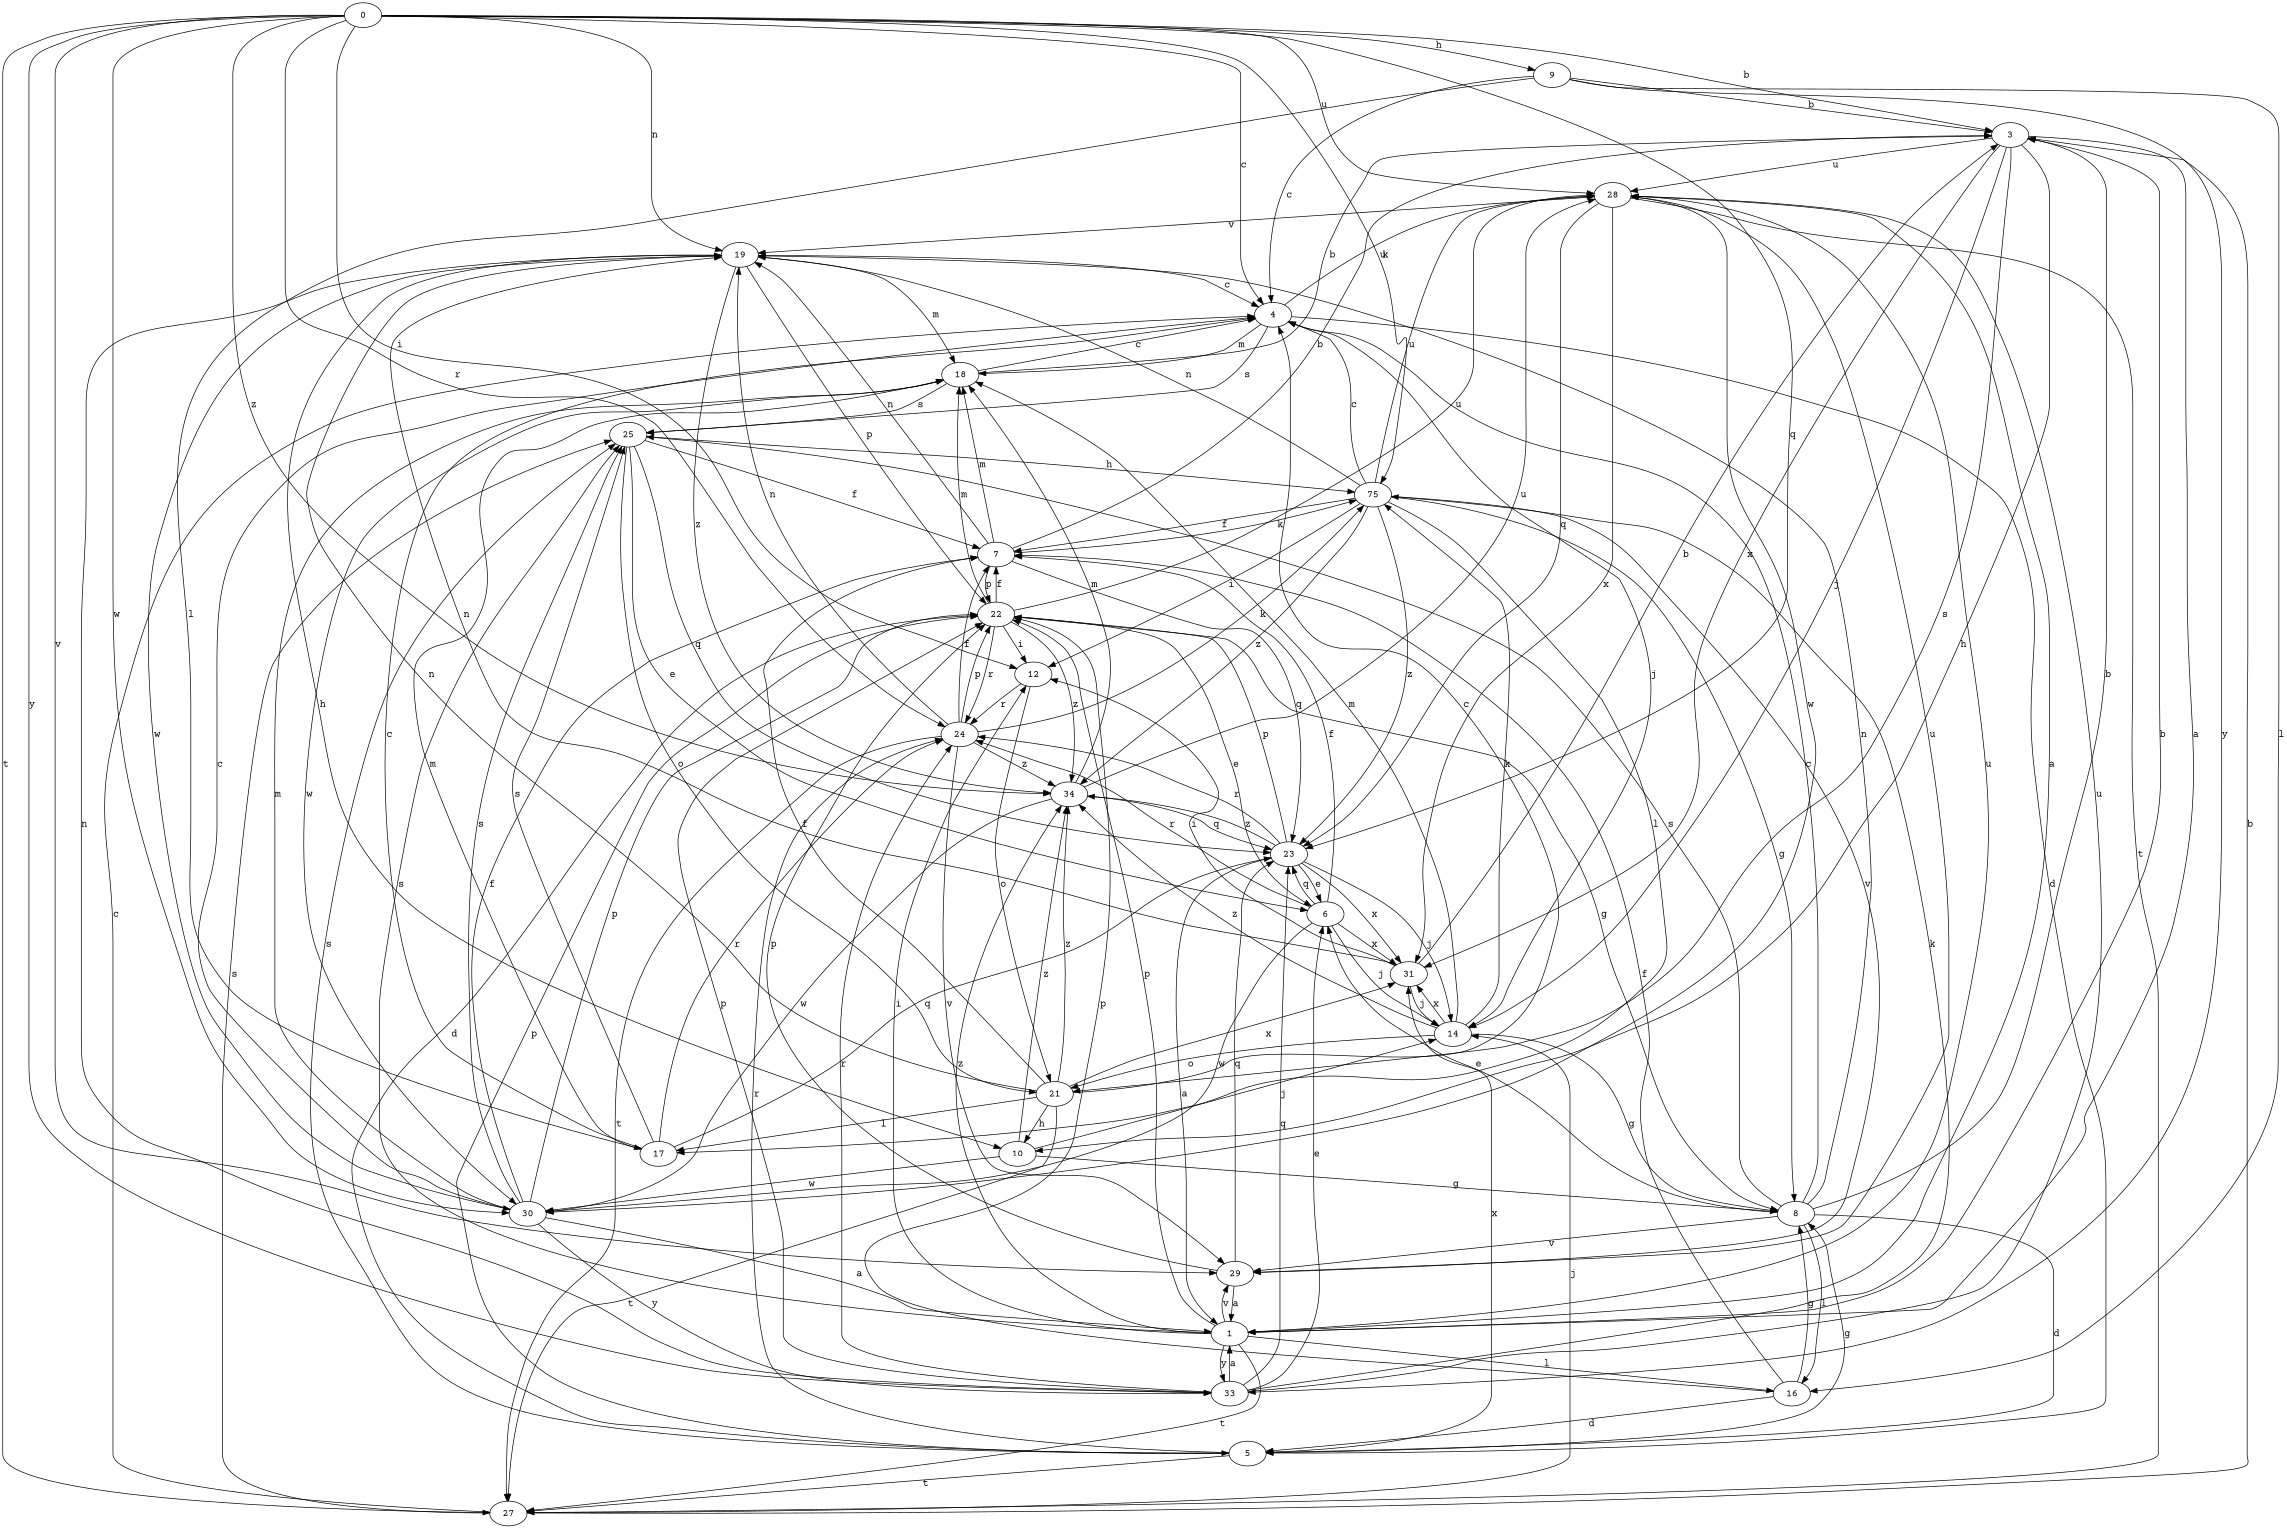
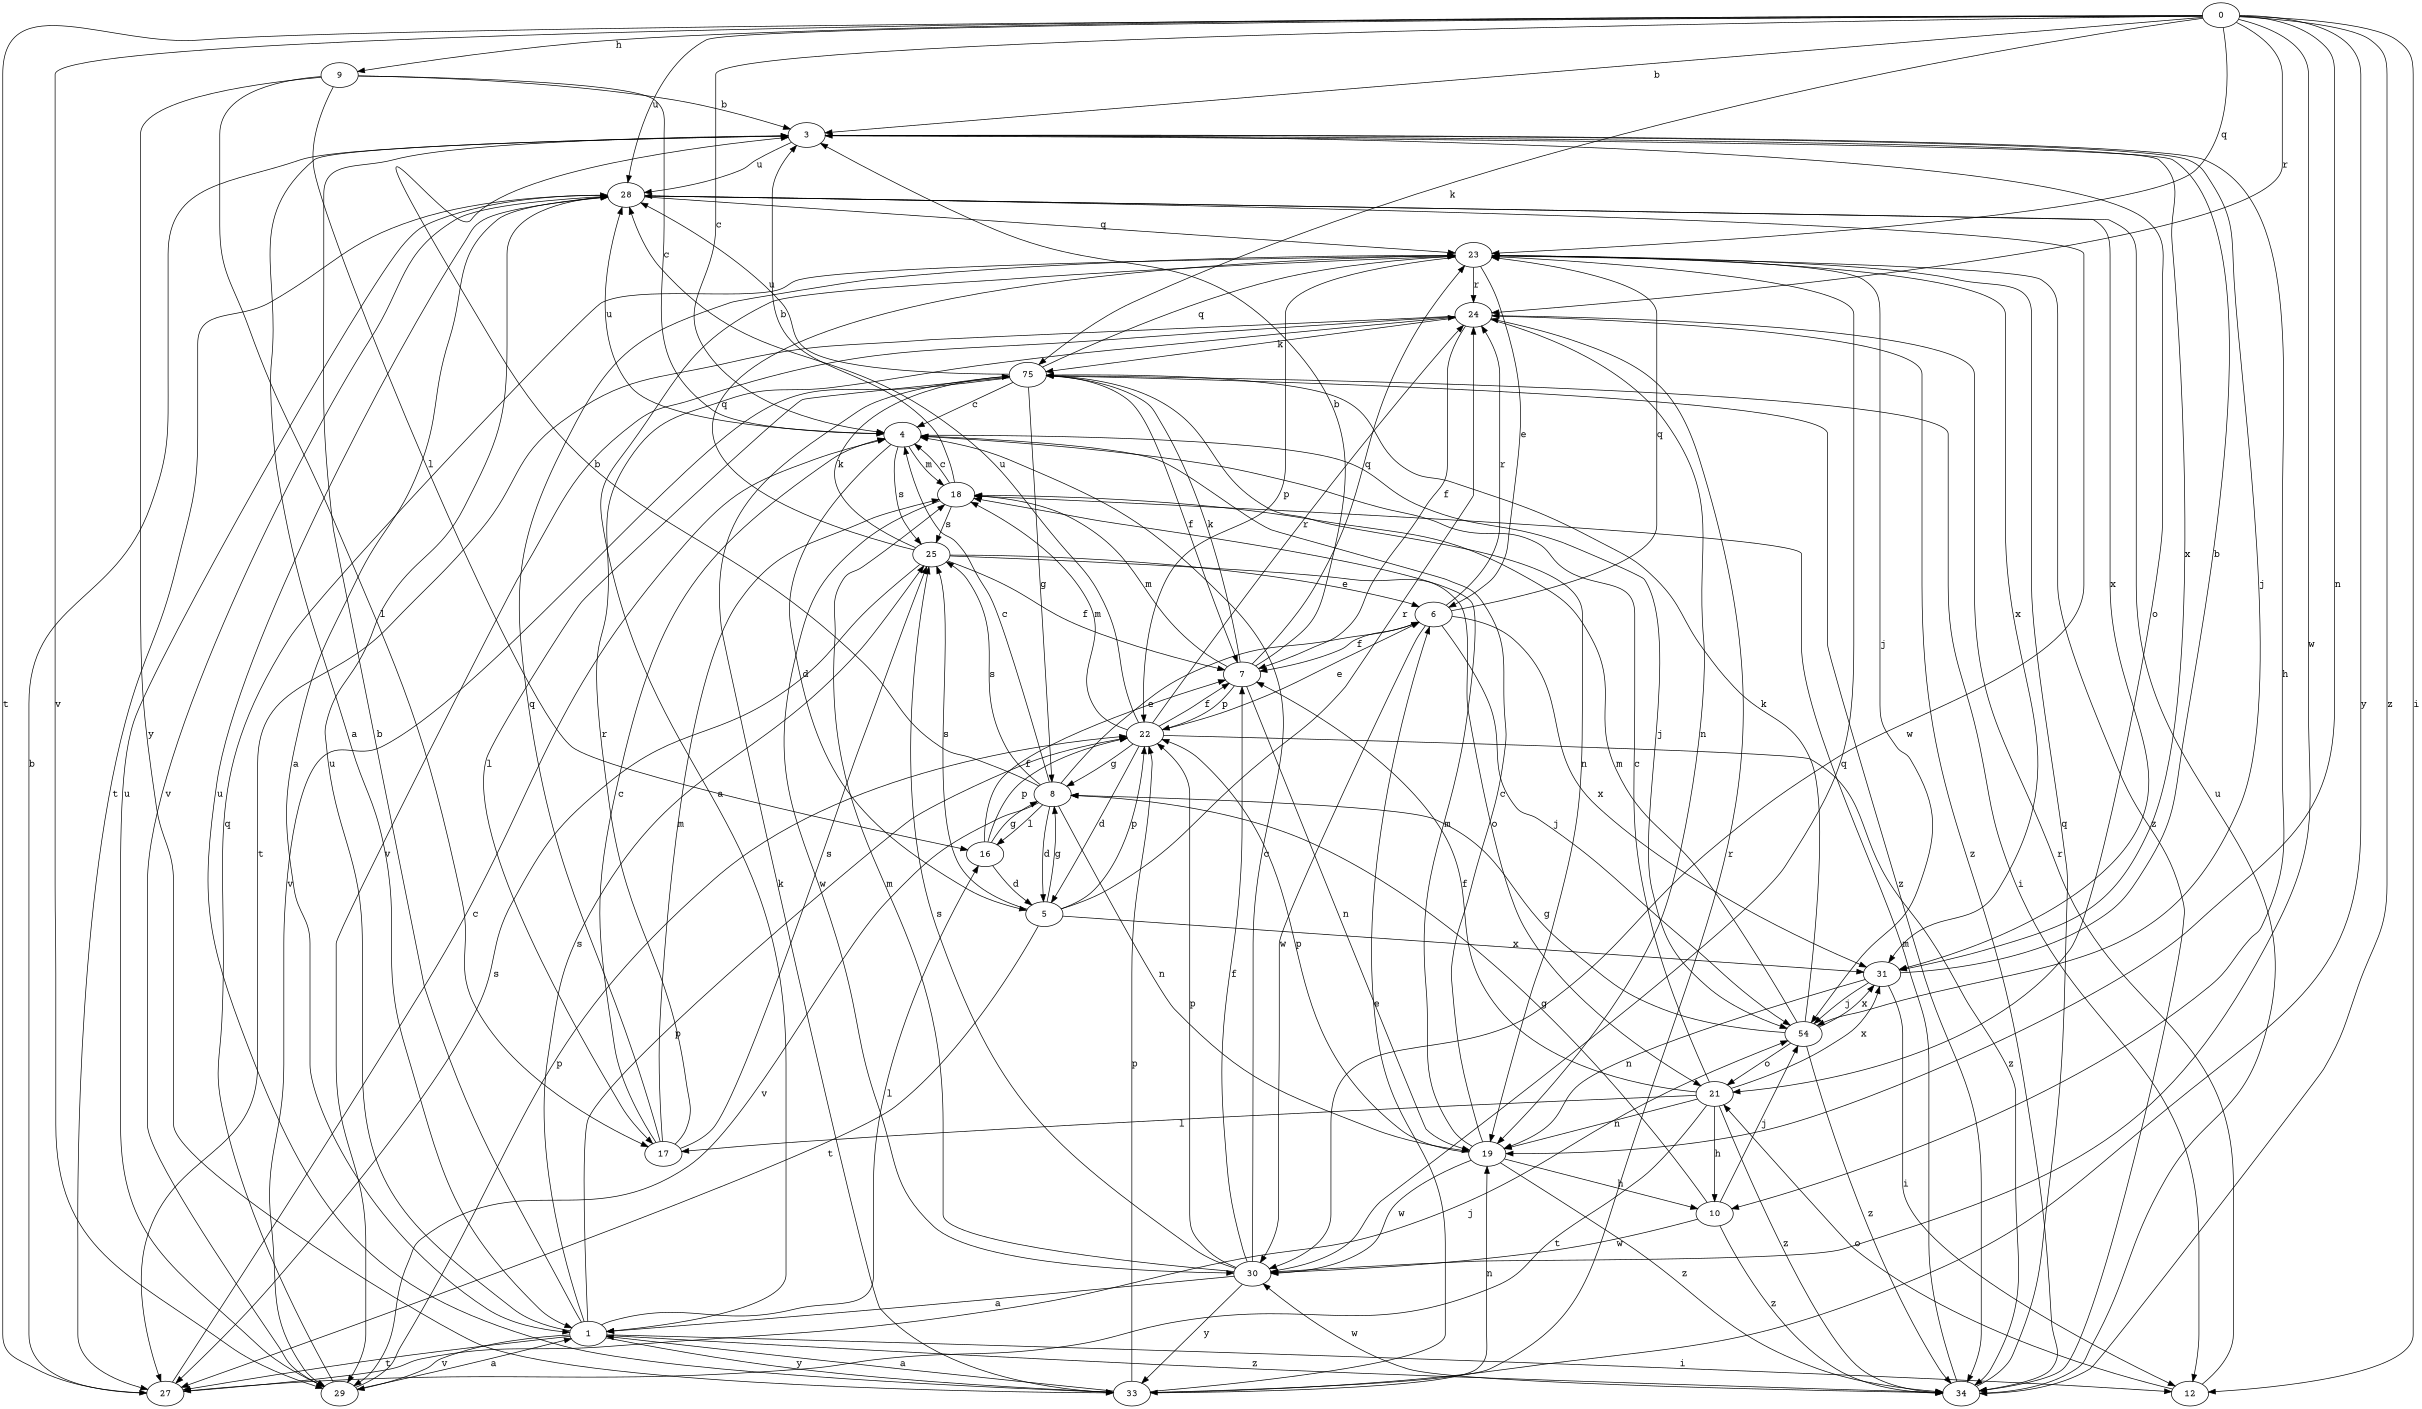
edge "28" -> "19": now "28" -> "29"
edge "25" -> "75": label "h" -> "k"
edge "3" -> "21": label "s" -> "o"
edge "22" -> "12": removed, label "i"
edge "75" -> "23": label "z" -> "q"
edge "24" -> "22": removed, label "p"
edge "27" -> "25": reversed
node "14": label "14" -> "54"
edge "33" -> "23": now "30" -> "23"
